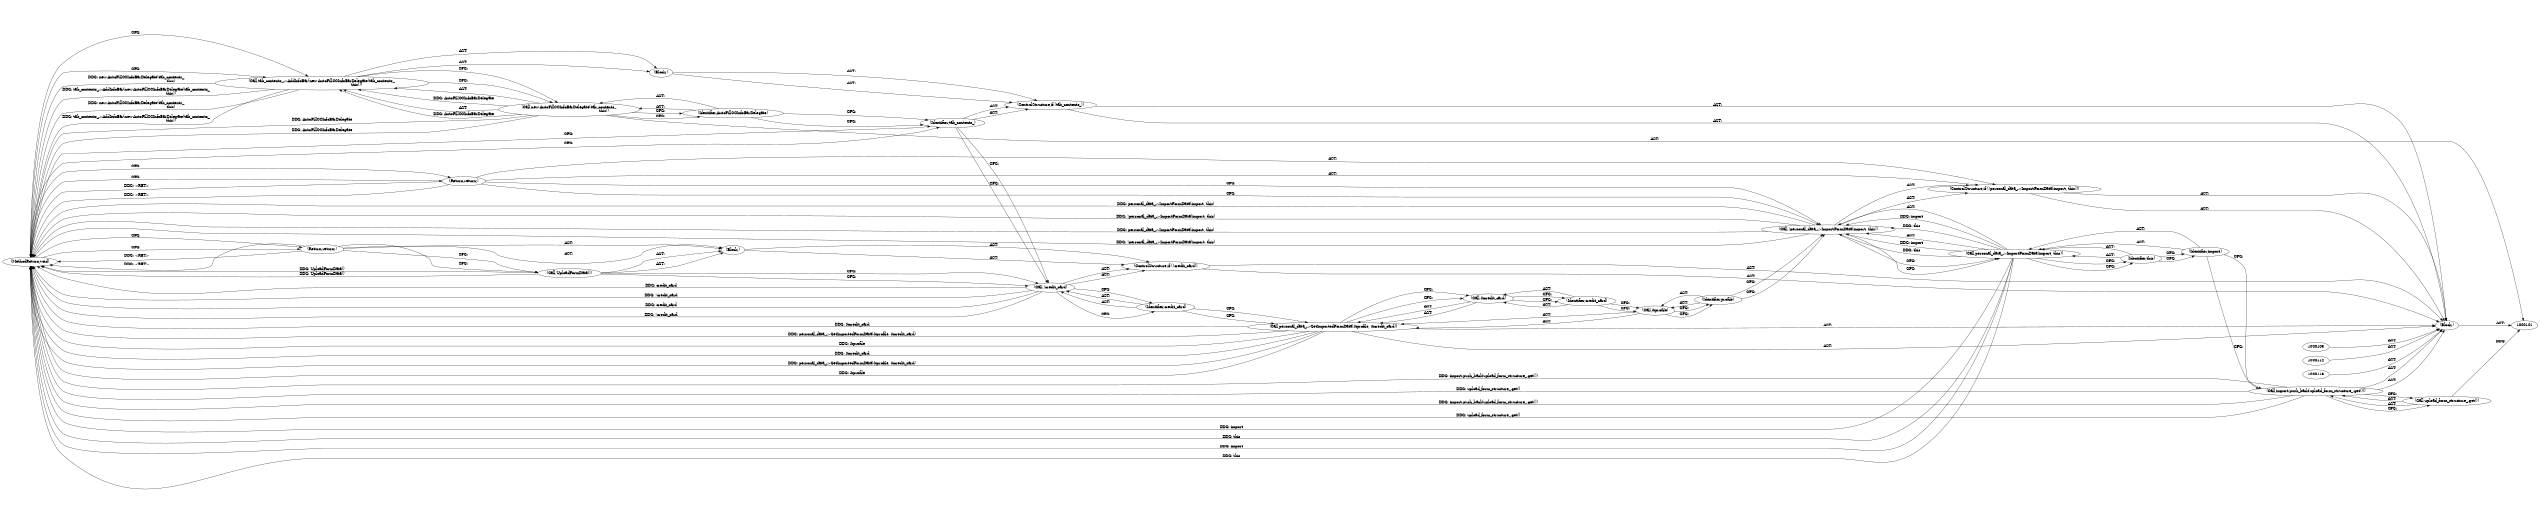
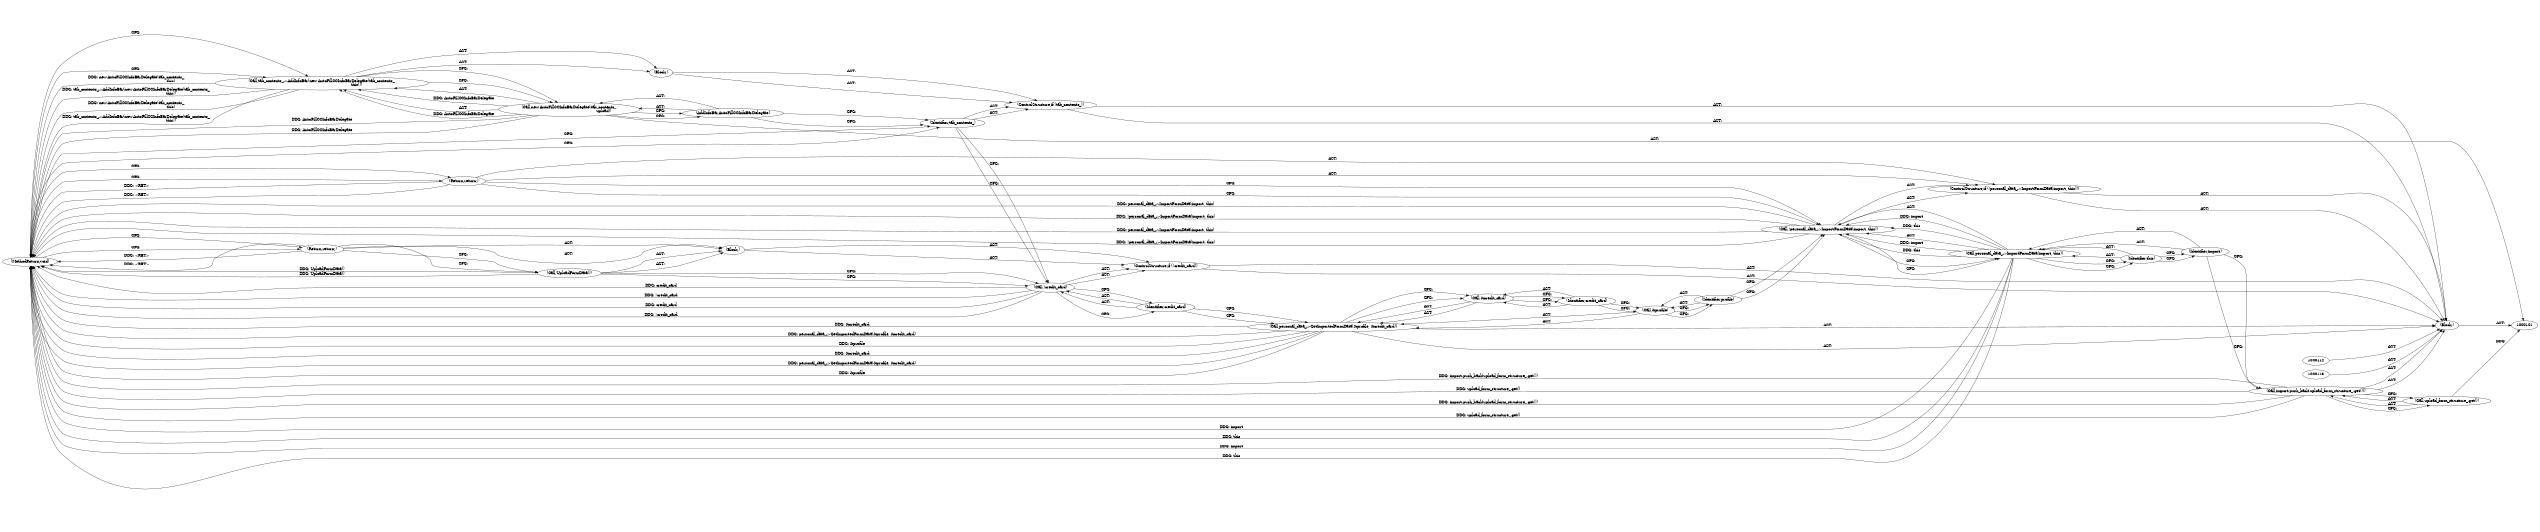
node "(Call,new AutoFillCCInfoBarDelegate(tab_contents_, this))": label "(Call,new AutoFillCCInfoBarDelegate(tab_contents_, this))" -> "(Call,new AutoFillCCInfoBarDelegate(tab_contents_, upload))"
node "(Identifier,AutoFillCCInfoBarDelegate)": label "(Identifier,AutoFillCCInfoBarDelegate)" -> "(AddInfoBar,AutoFillCCInfoBarDelegate)"
node "1000103": removed
